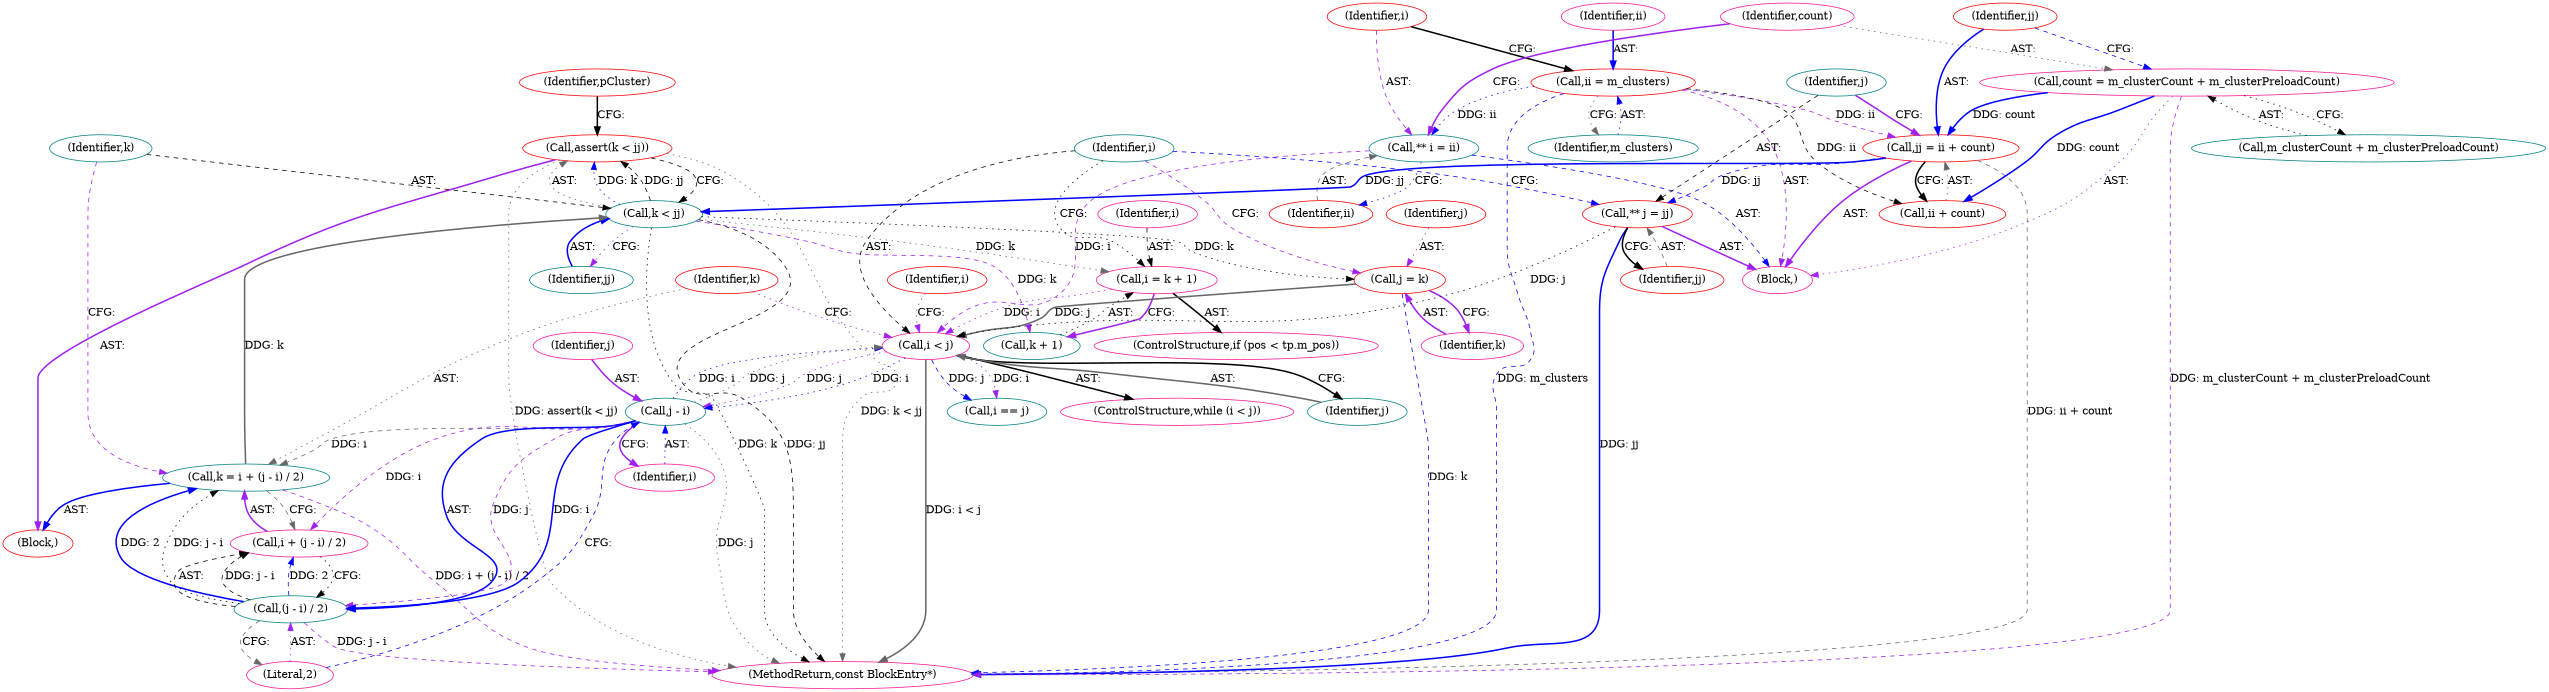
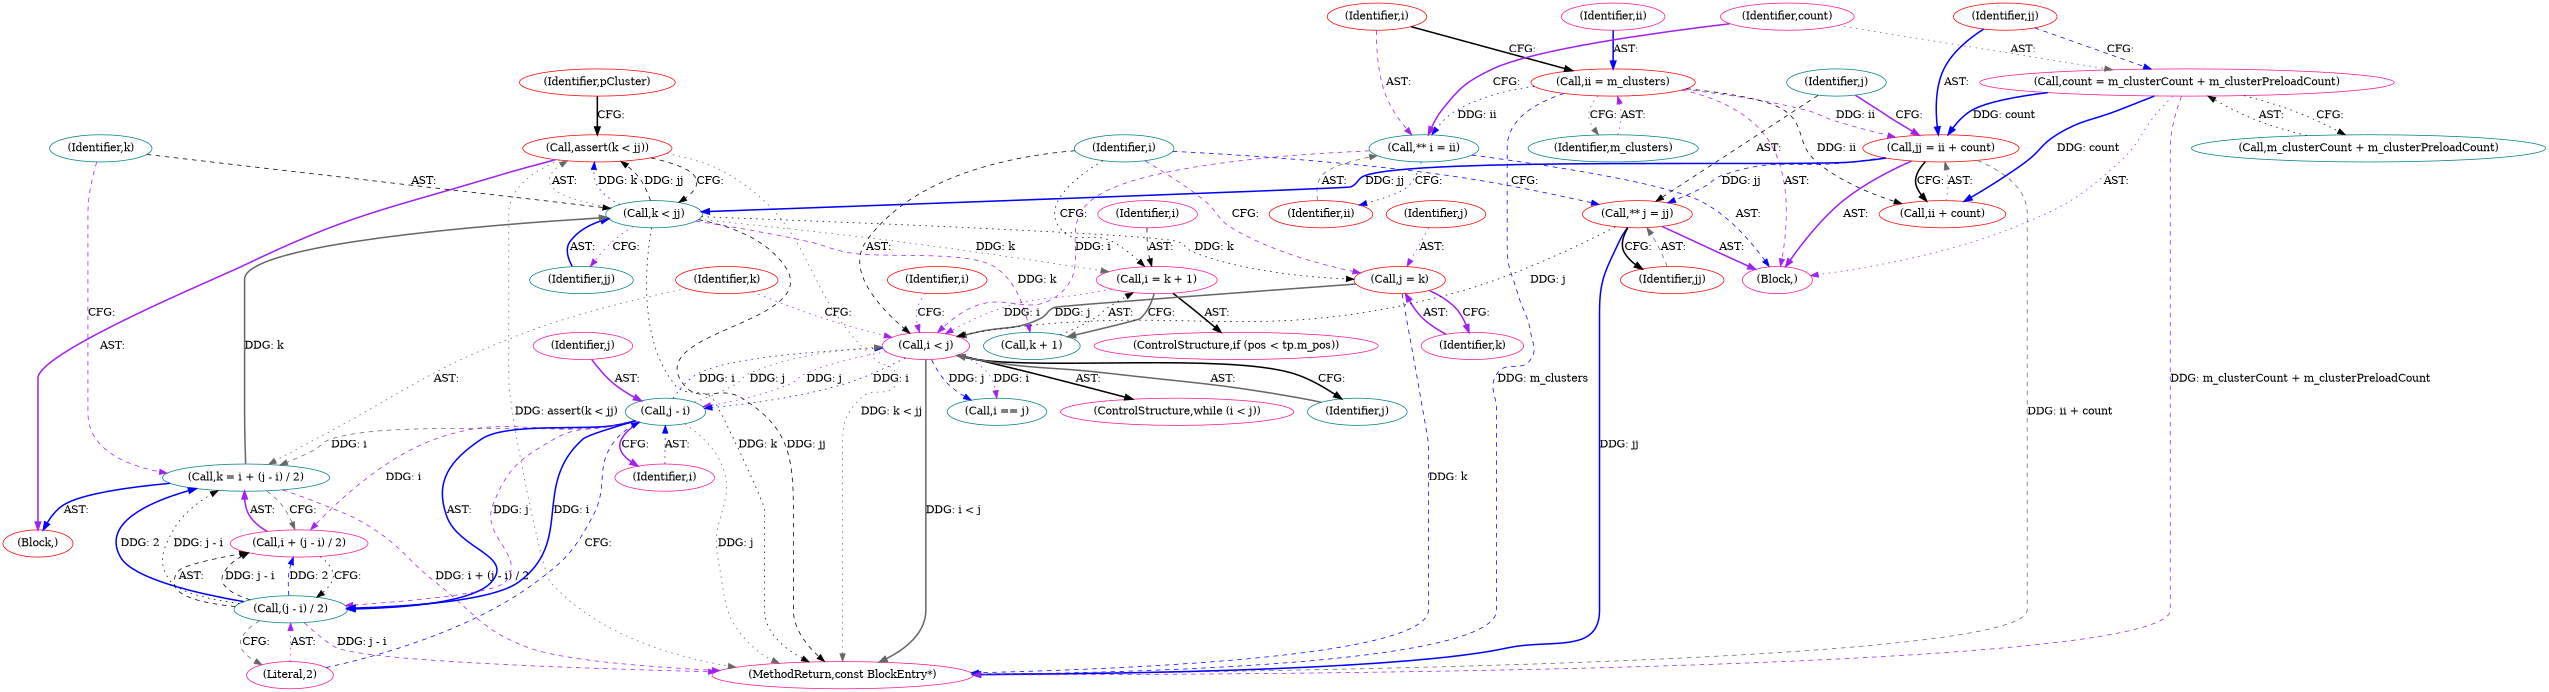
edge "(Identifier,m_clusters)" -> "(Call,ii = m_clusters)": color blue -> purple
edge "(Call,i = k + 1)" -> "(Call,k + 1)": color purple -> gray40
